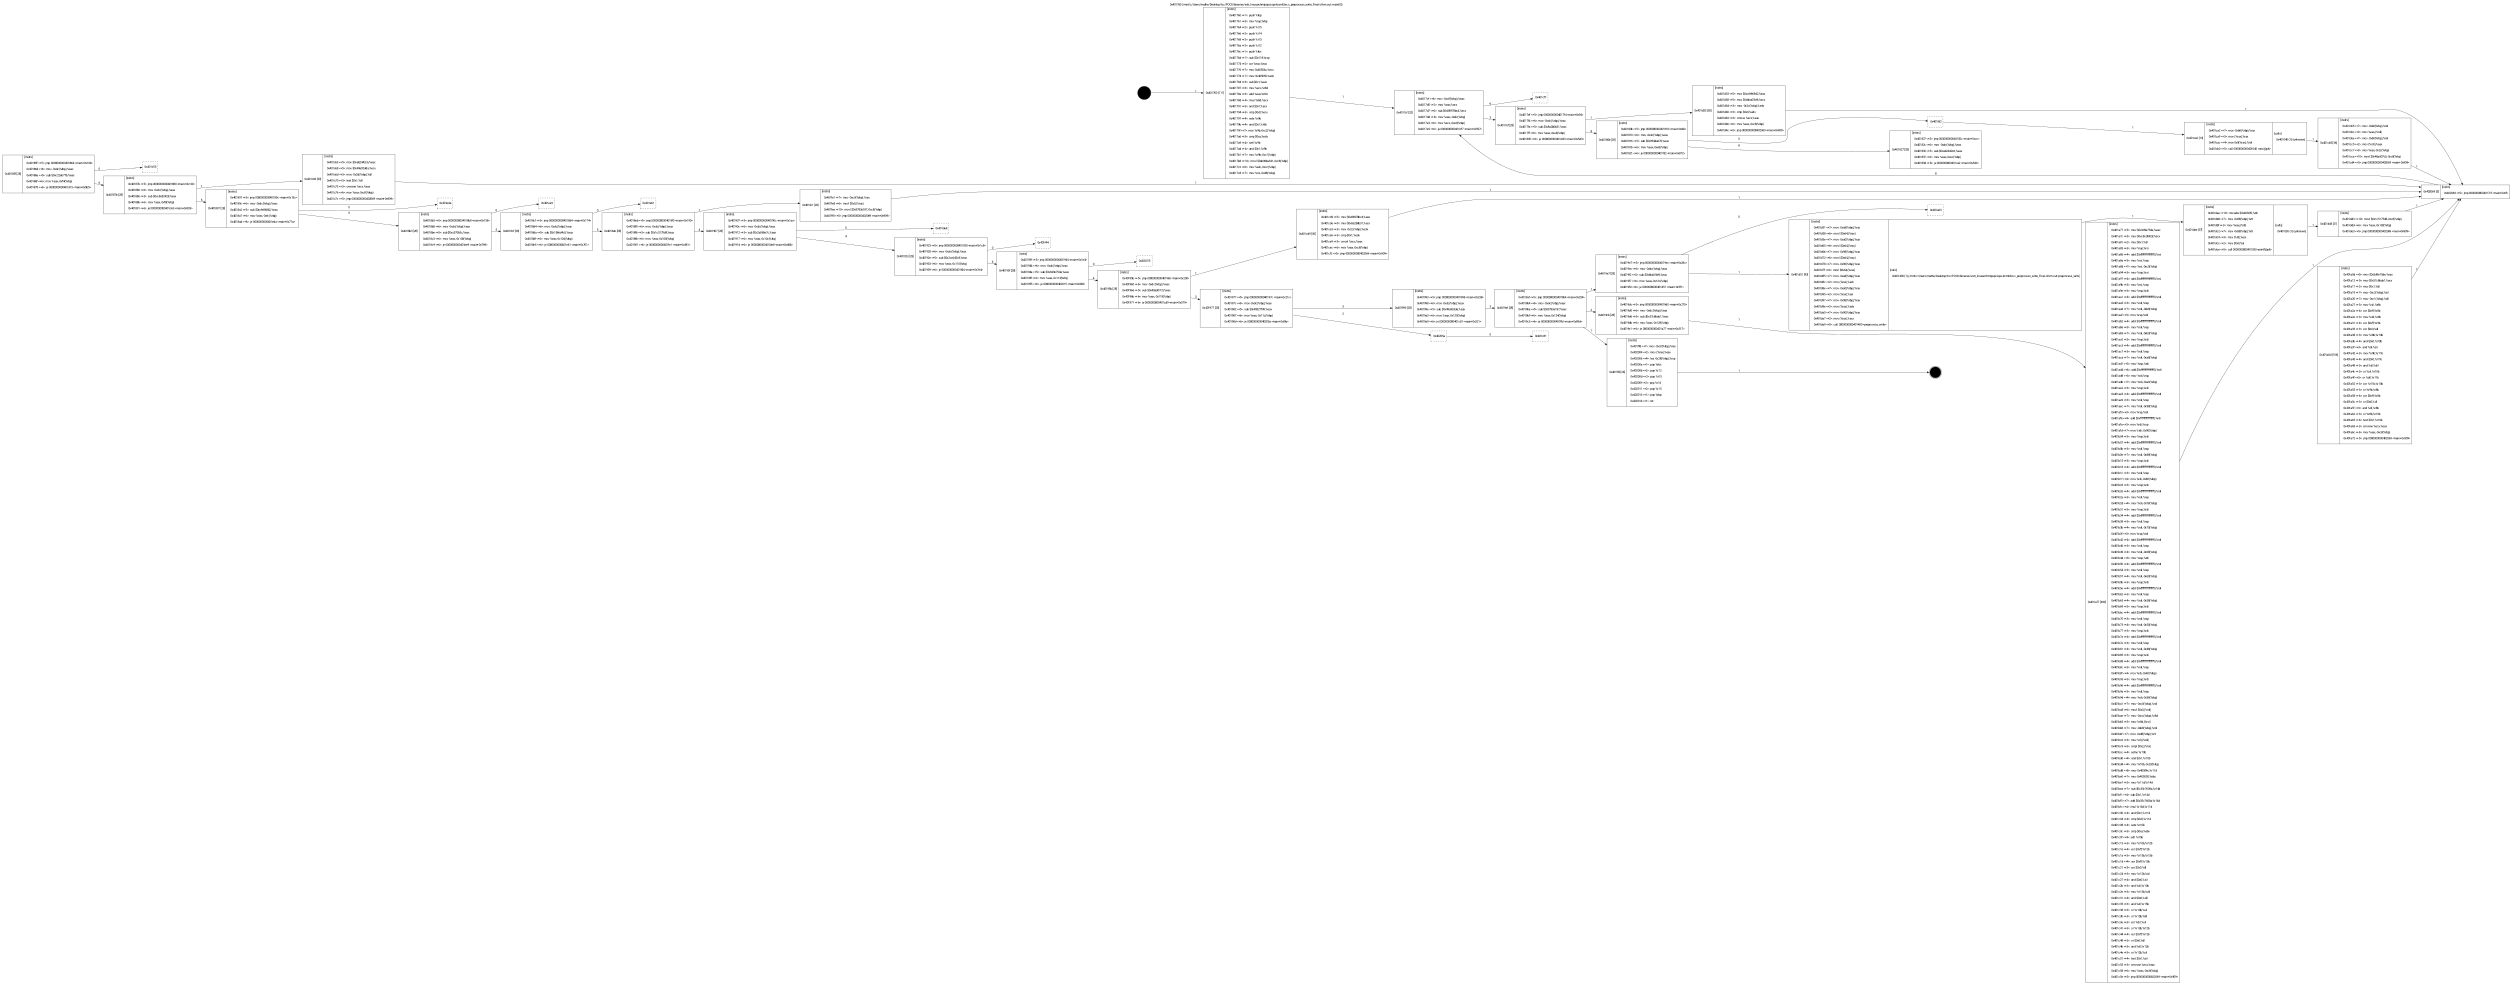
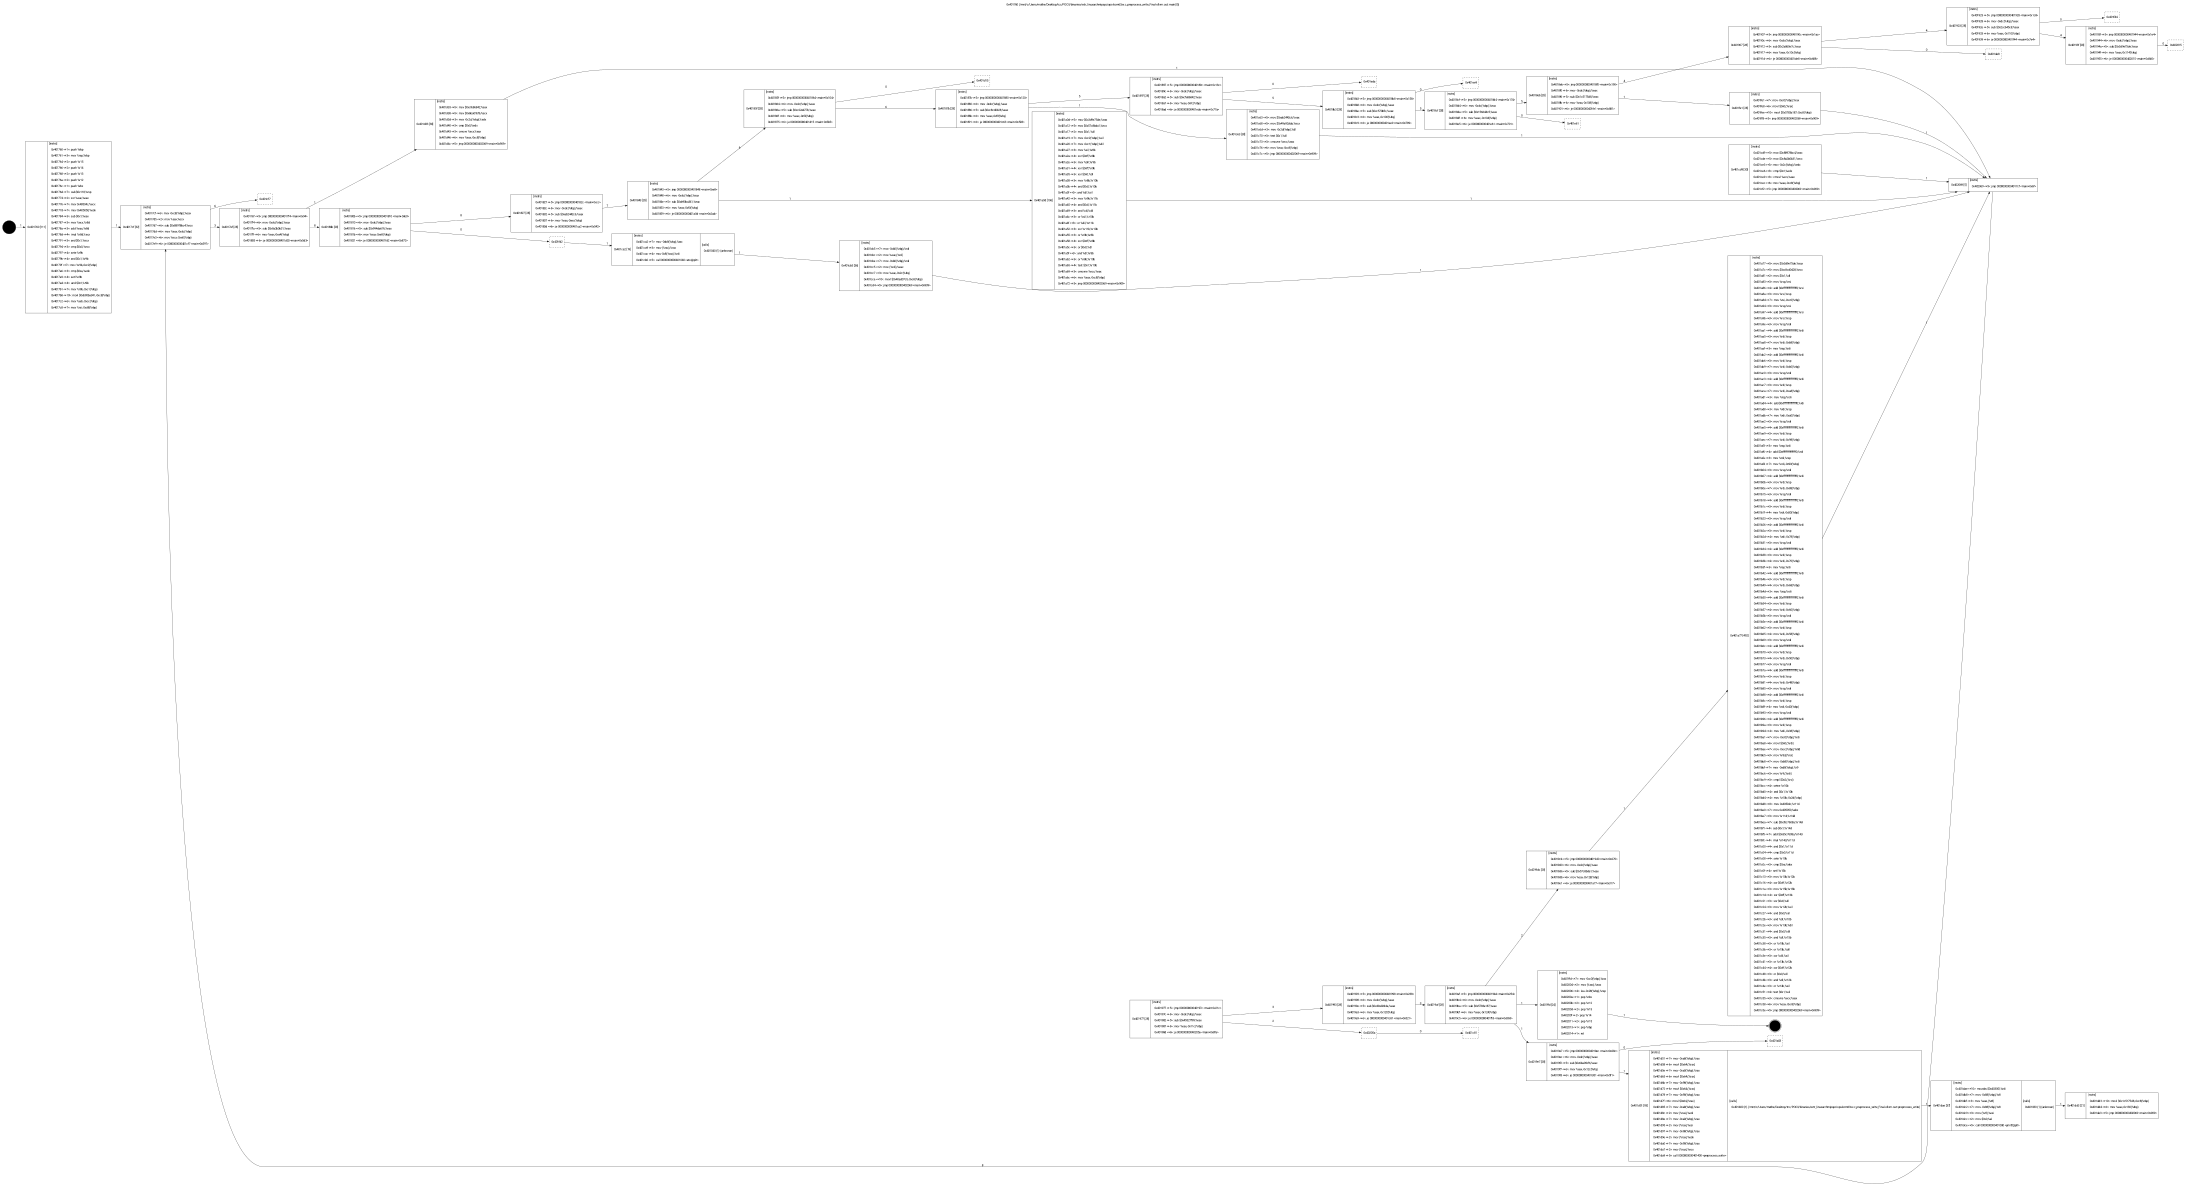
node "0x401843 [28]": added
edge "0x401dd3 [21]" -> "0x402069 [5]": removed, label "1"
node "0x40195b [28]": removed
